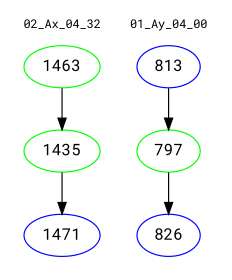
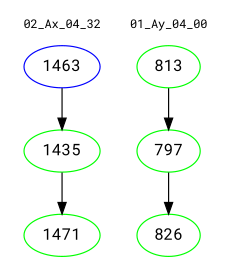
node "1463": color green -> blue
node "813": color blue -> green
node "1471": color blue -> green
node "826": color blue -> green
